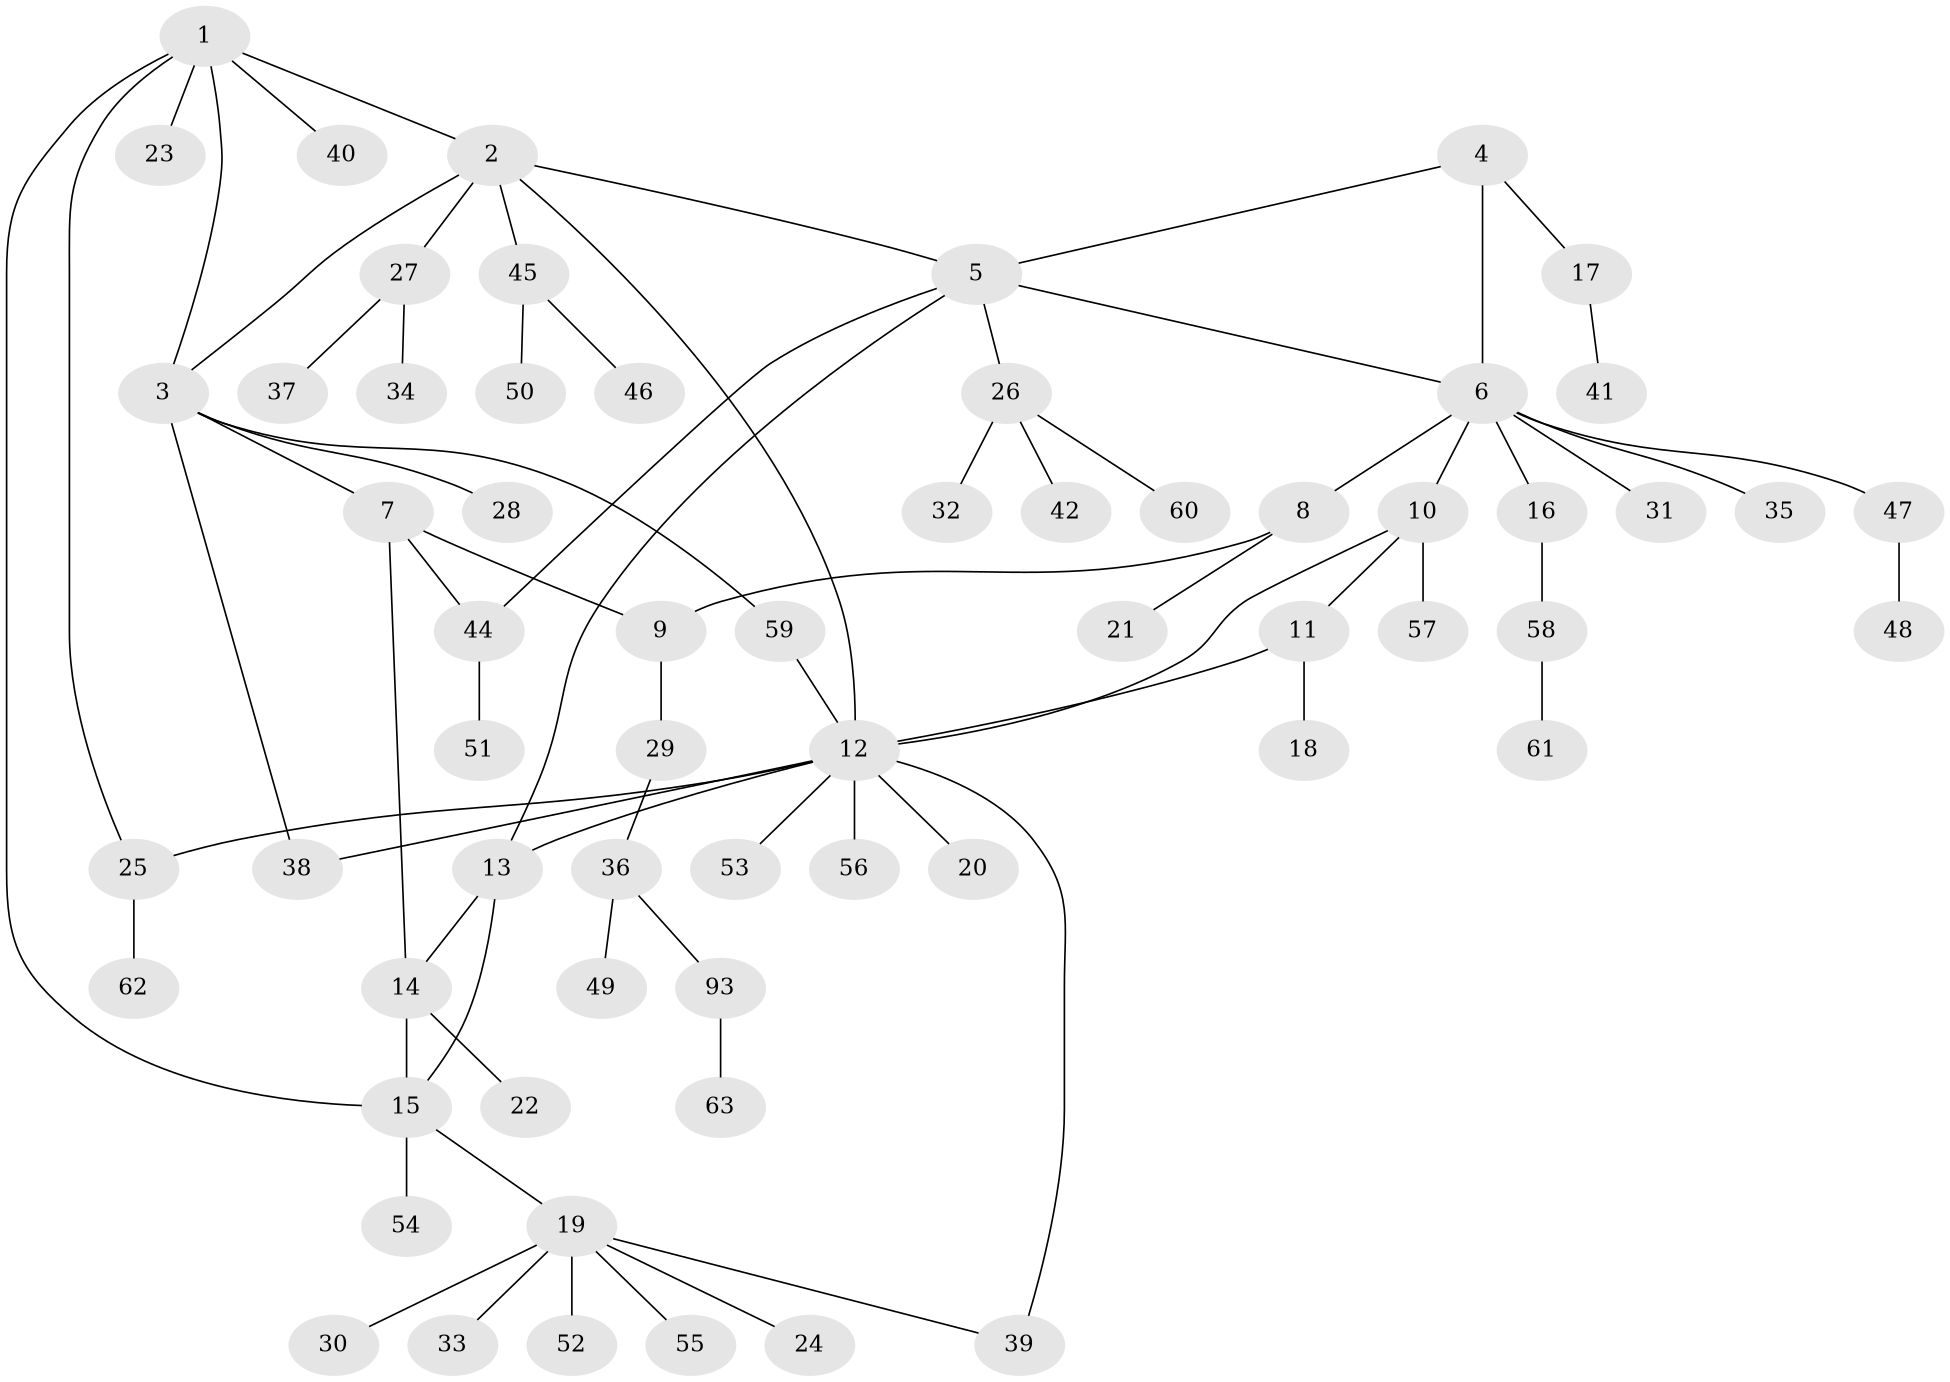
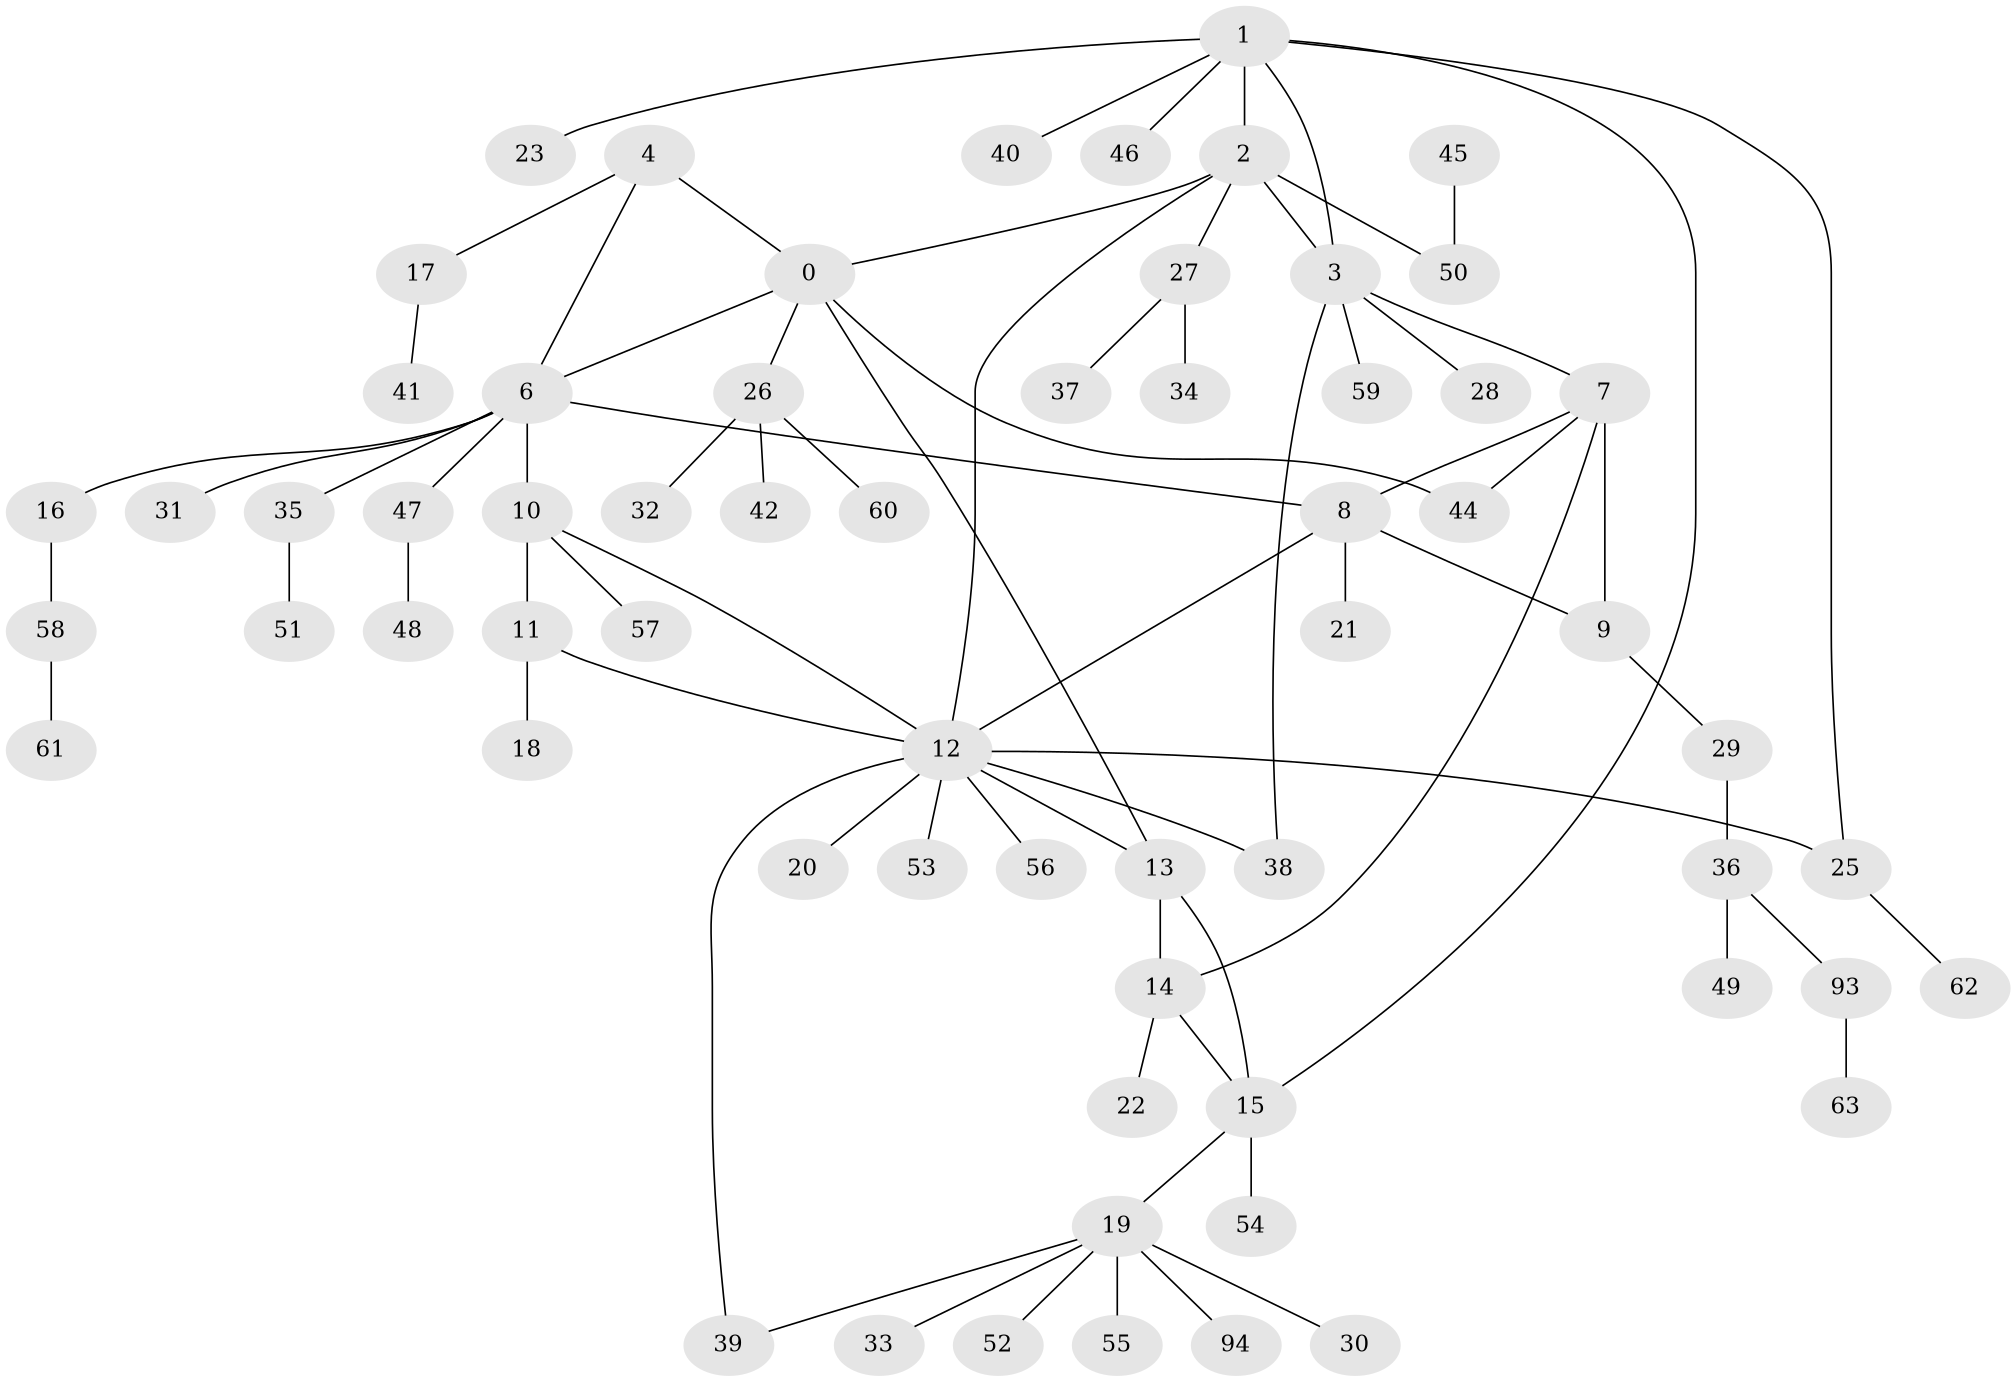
edge "2" -- "45": now "2" -- "50"
node "5": label "5" -> "0"
edge "45" -- "46": now "1" -- "46"
edge "7" -- "8": added
edge "44" -- "51": now "35" -- "51"
edge "59" -- "12": now "8" -- "12"
node "24": label "24" -> "94"
